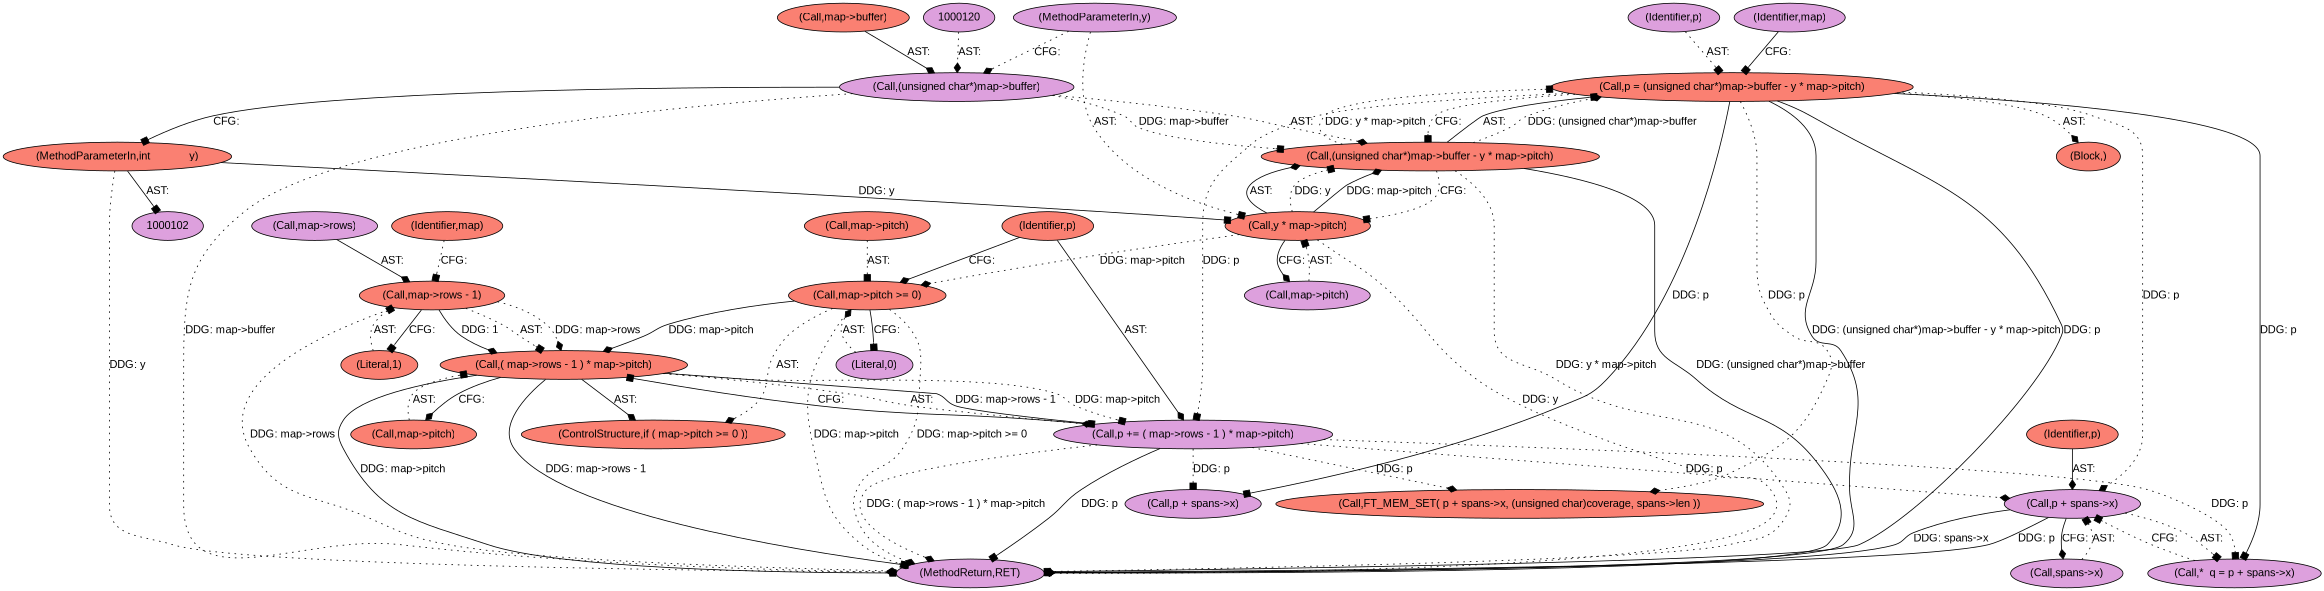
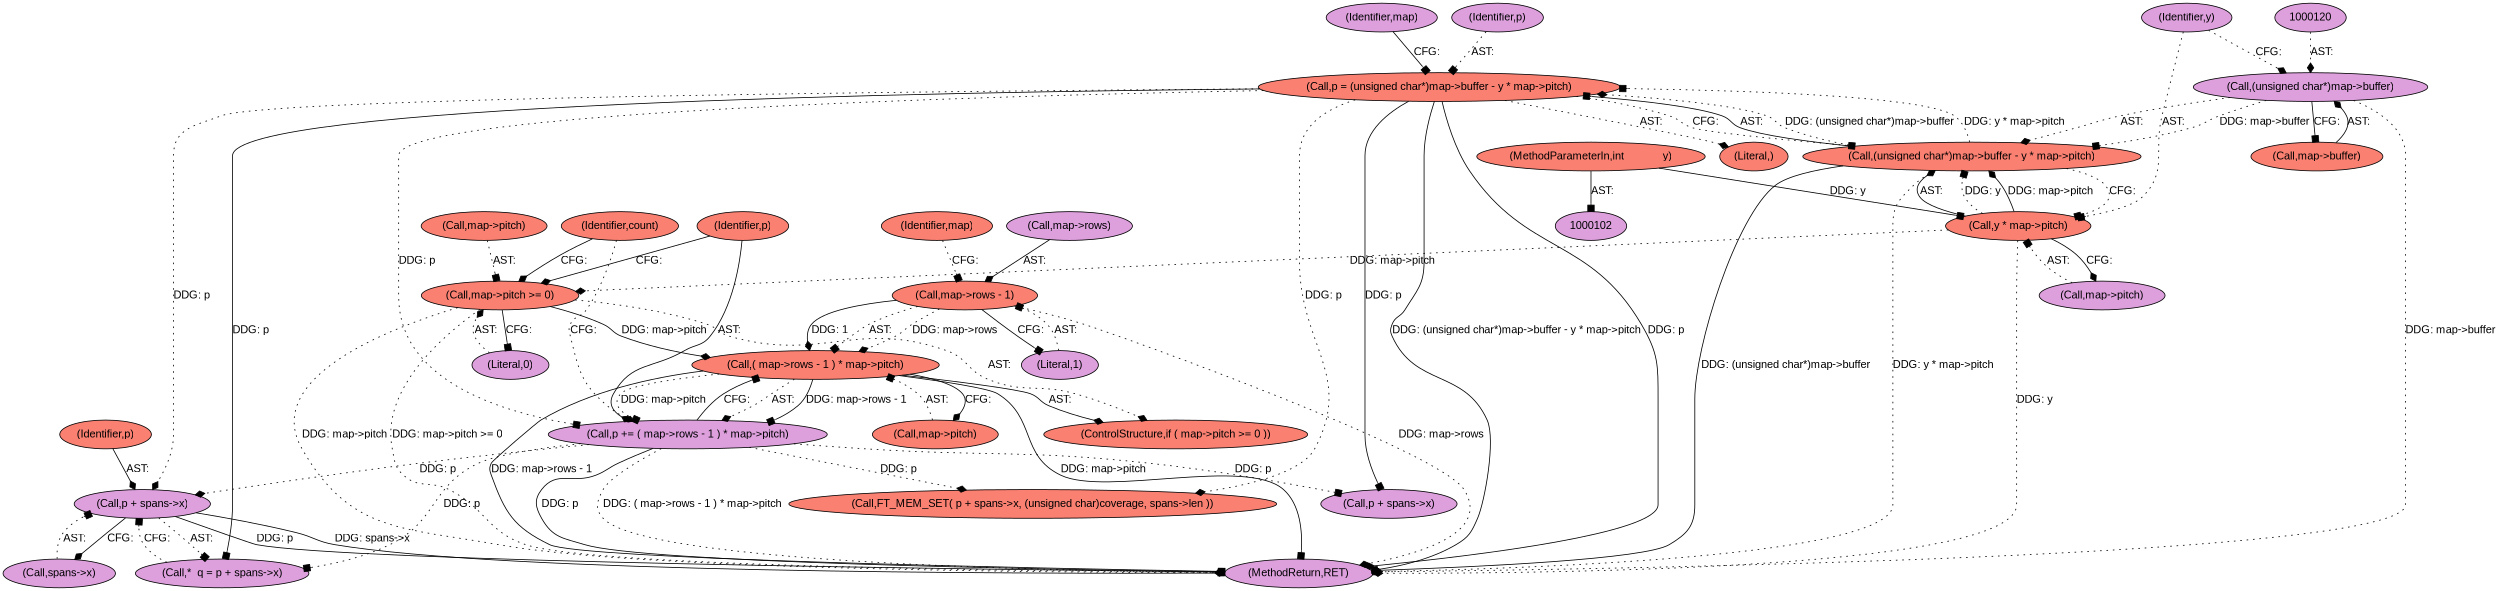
node "(MethodParameterIn,y)": label "(MethodParameterIn,y)" -> "(Identifier,y)"
edge "(Call,(unsigned char*)map->buffer)" -> "(MethodParameterIn,int             y)": now "(Call,(unsigned char*)map->buffer)" -> "(Call,map->buffer)"
node "(Block,)": label "(Block,)" -> "(Literal,)"
node "(Identifier,count)": added
node "(Literal,1)": fillcolor salmon -> plum
edge "(MethodParameterIn,int             y)" -> "(MethodReturn,RET)": removed, label "DDG: y"
